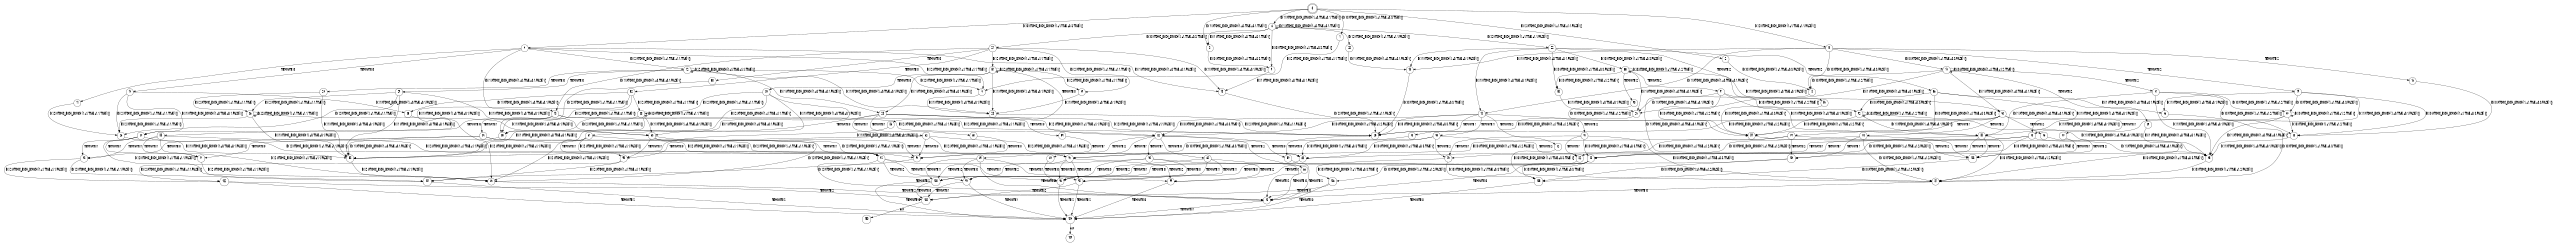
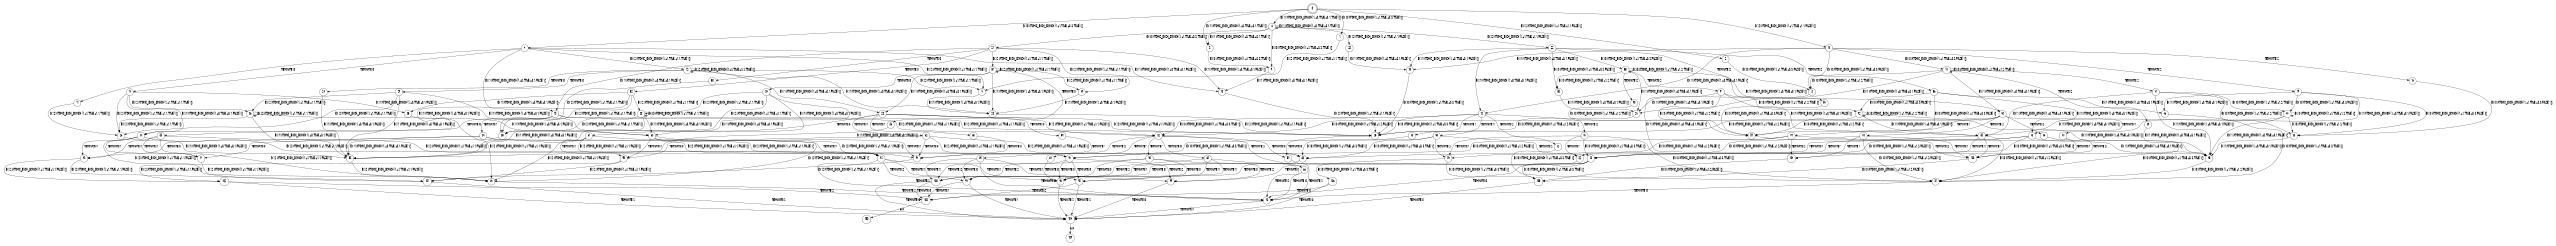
edge "27" -> "36": now "14" -> "36"
edge "104" -> "106": removed, label "EX !0 !ATOMIC_EXCH_BRANCH (1, +1, TRUE, +1, 2, FALSE) !{}"
